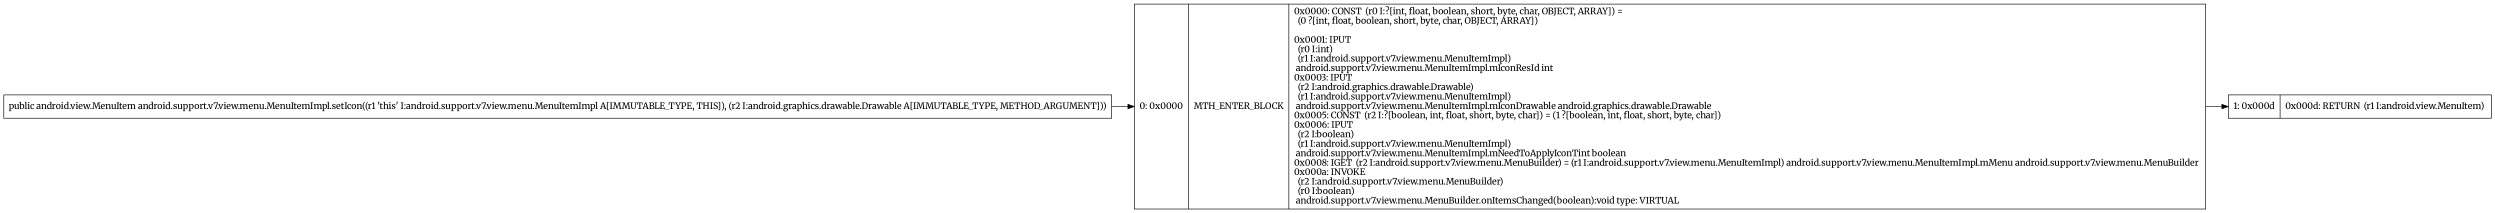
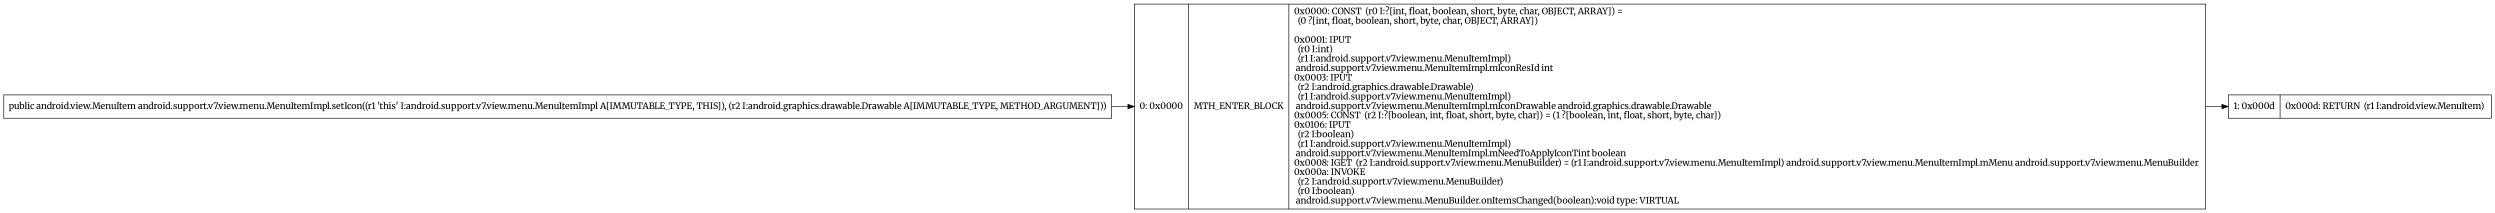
node "0: 0x0000": text "0x0006: IPUT" -> "0x0106: IPUT"
